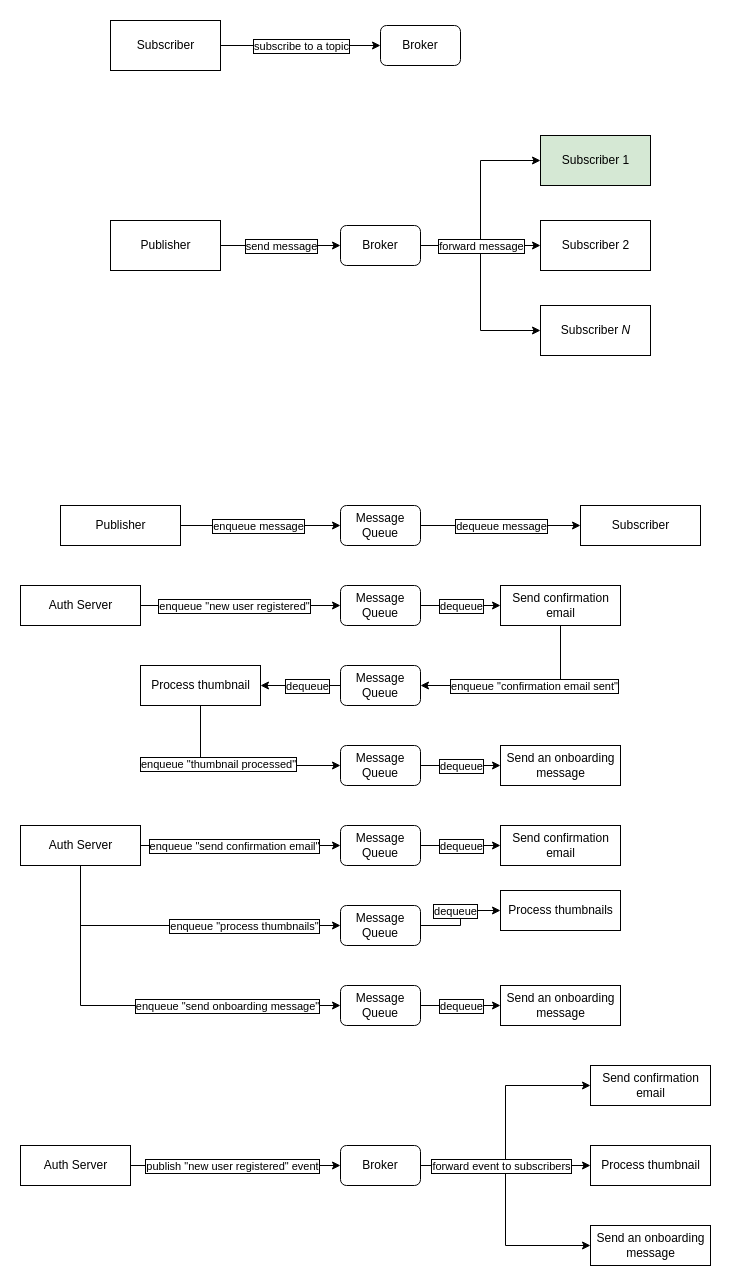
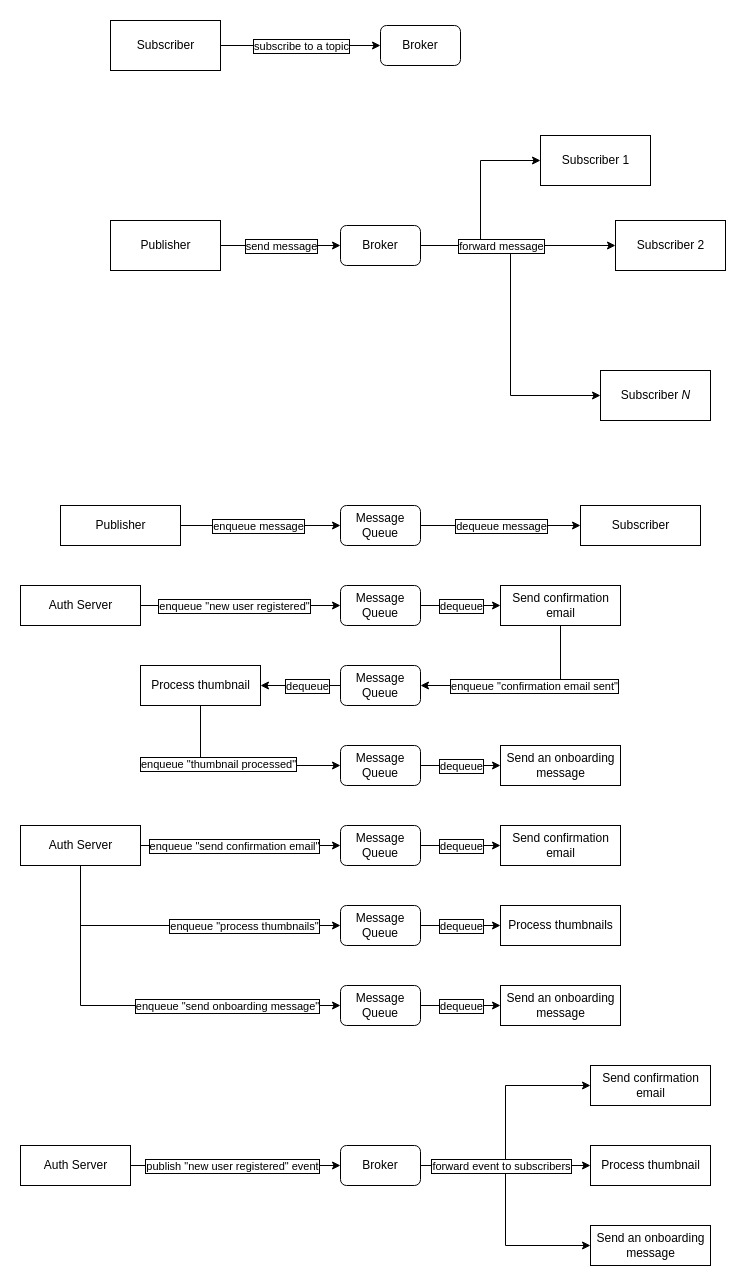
node "Subscriber 1": fillcolor #d5e8d4 -> #ffffff
node "Subscriber 2": moved (596, 246) -> (671, 246)
node "Subscriber N": moved (596, 331) -> (656, 396)
node "Process thumbnails": moved (561, 911) -> (561, 926)
